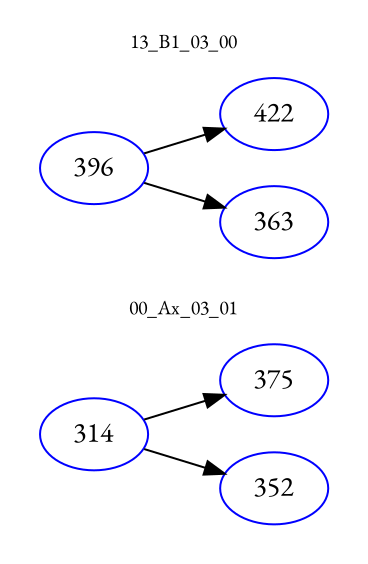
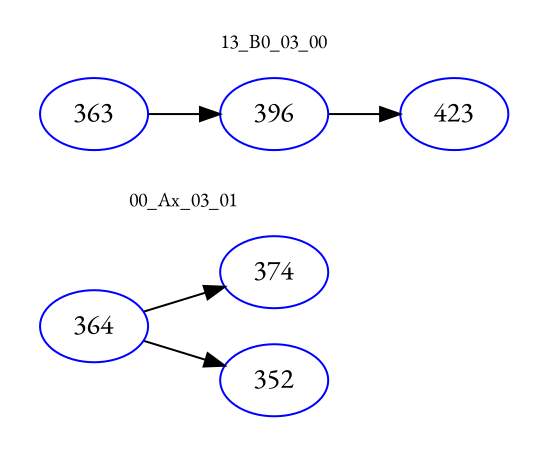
cluster "13_B1_03_00": label "13_B1_03_00" -> "13_B0_03_00"
node "422": label "422" -> "423"
edge "396" -> "363": reversed
node "375": label "375" -> "374"
node "314": label "314" -> "364"
